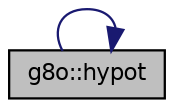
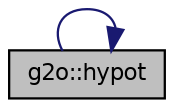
node "g8o::hypot": label "g8o::hypot" -> "g2o::hypot"
